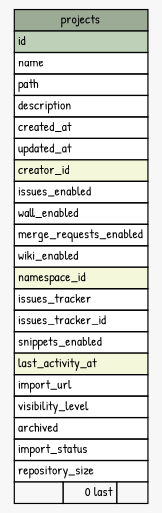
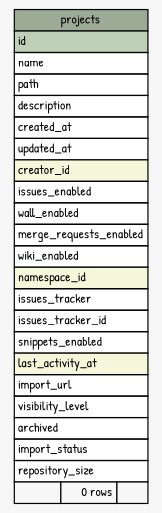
node "projects": text "0 last" -> "0 rows"
